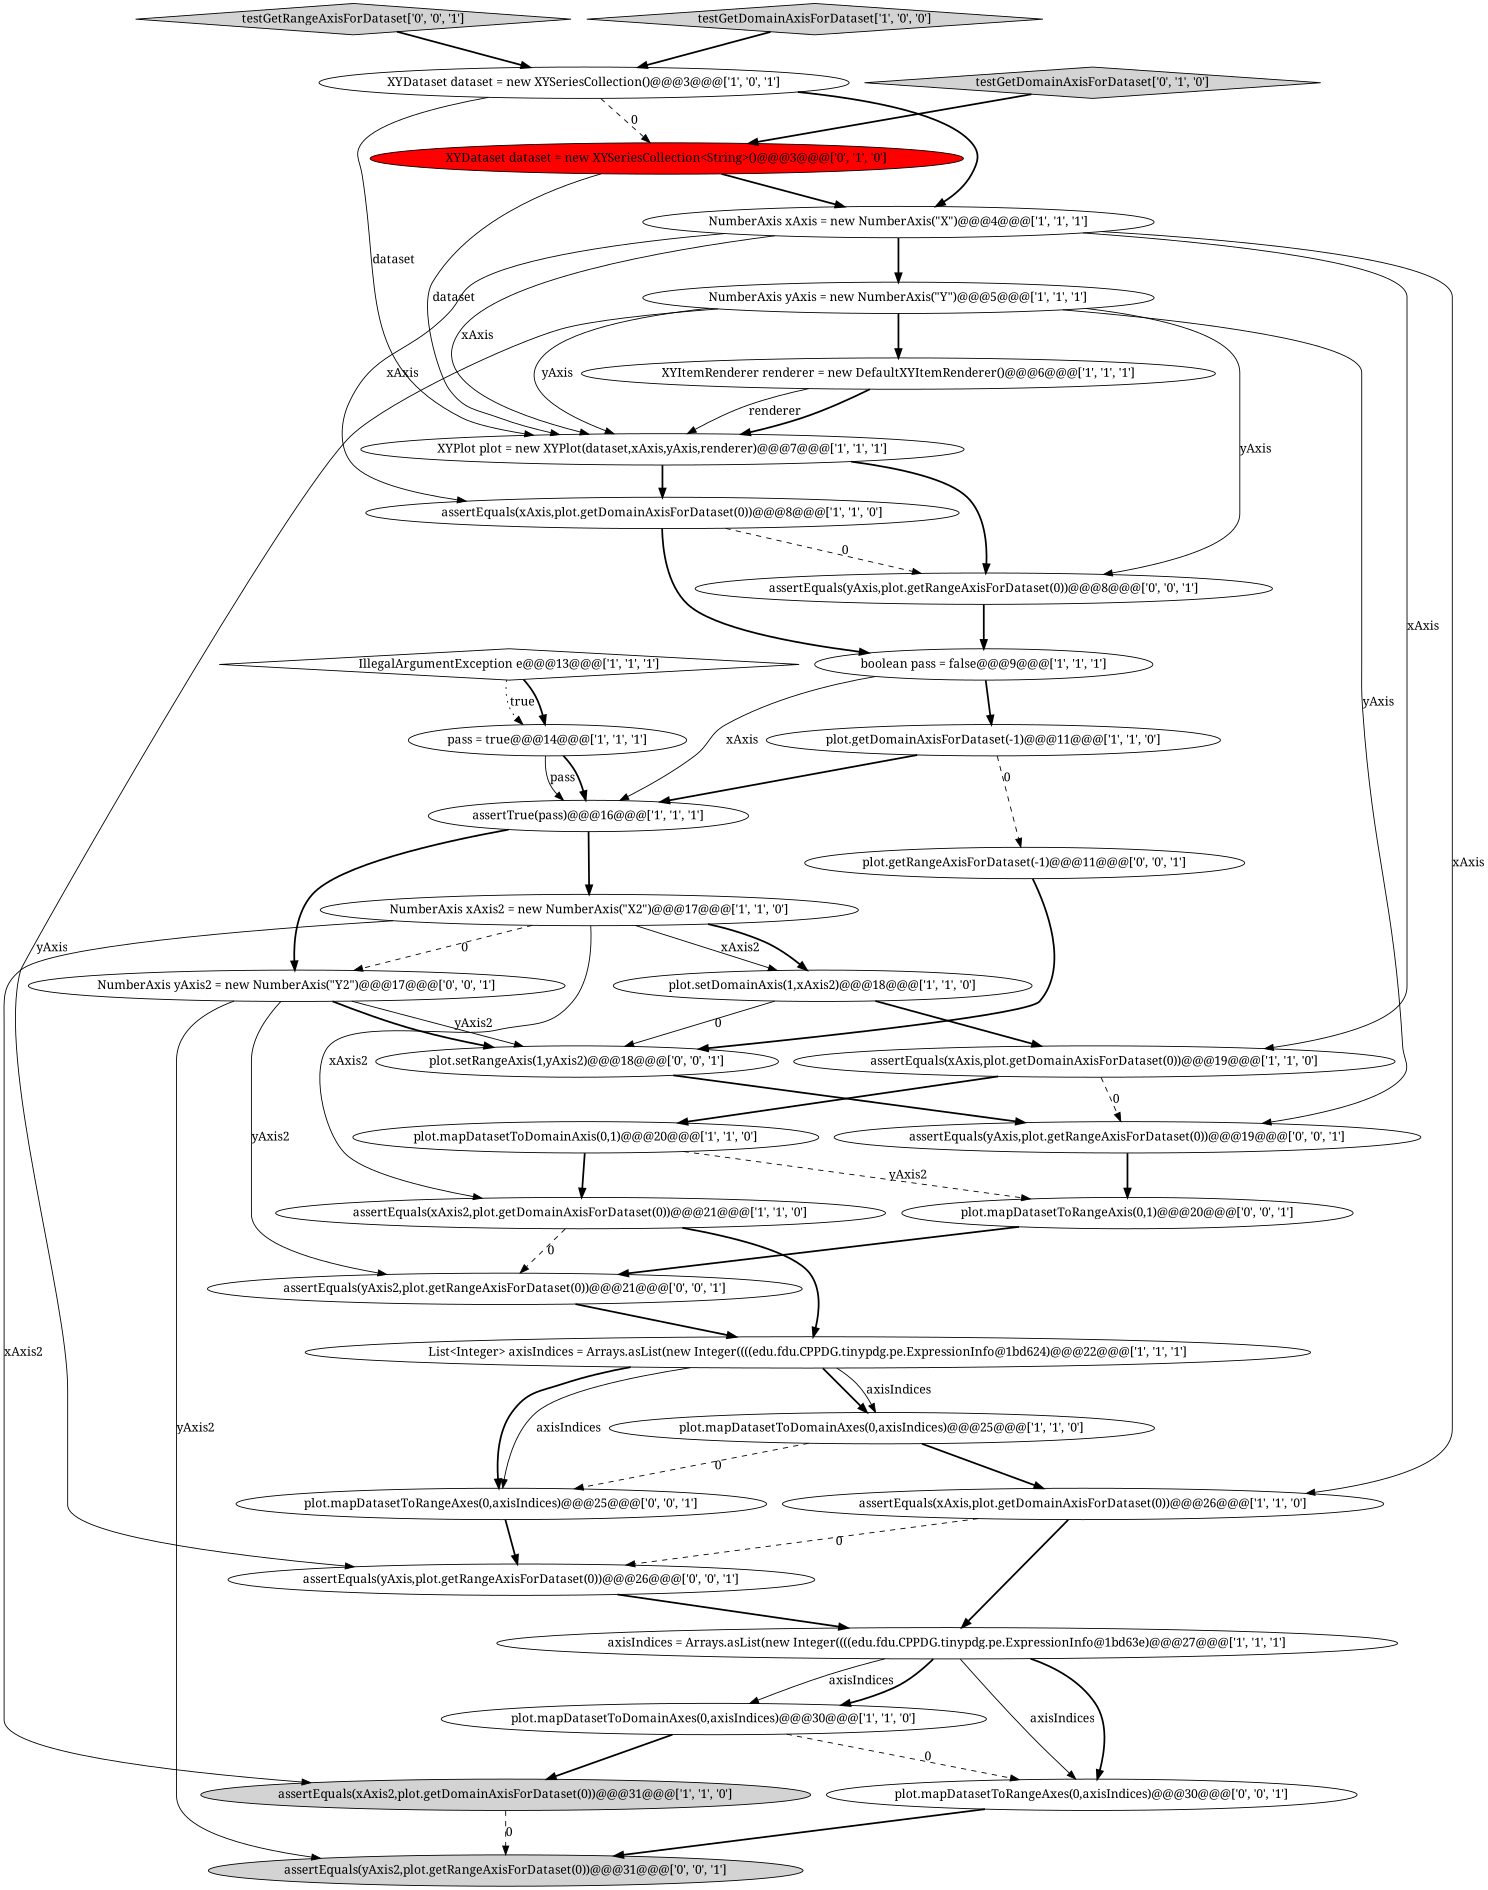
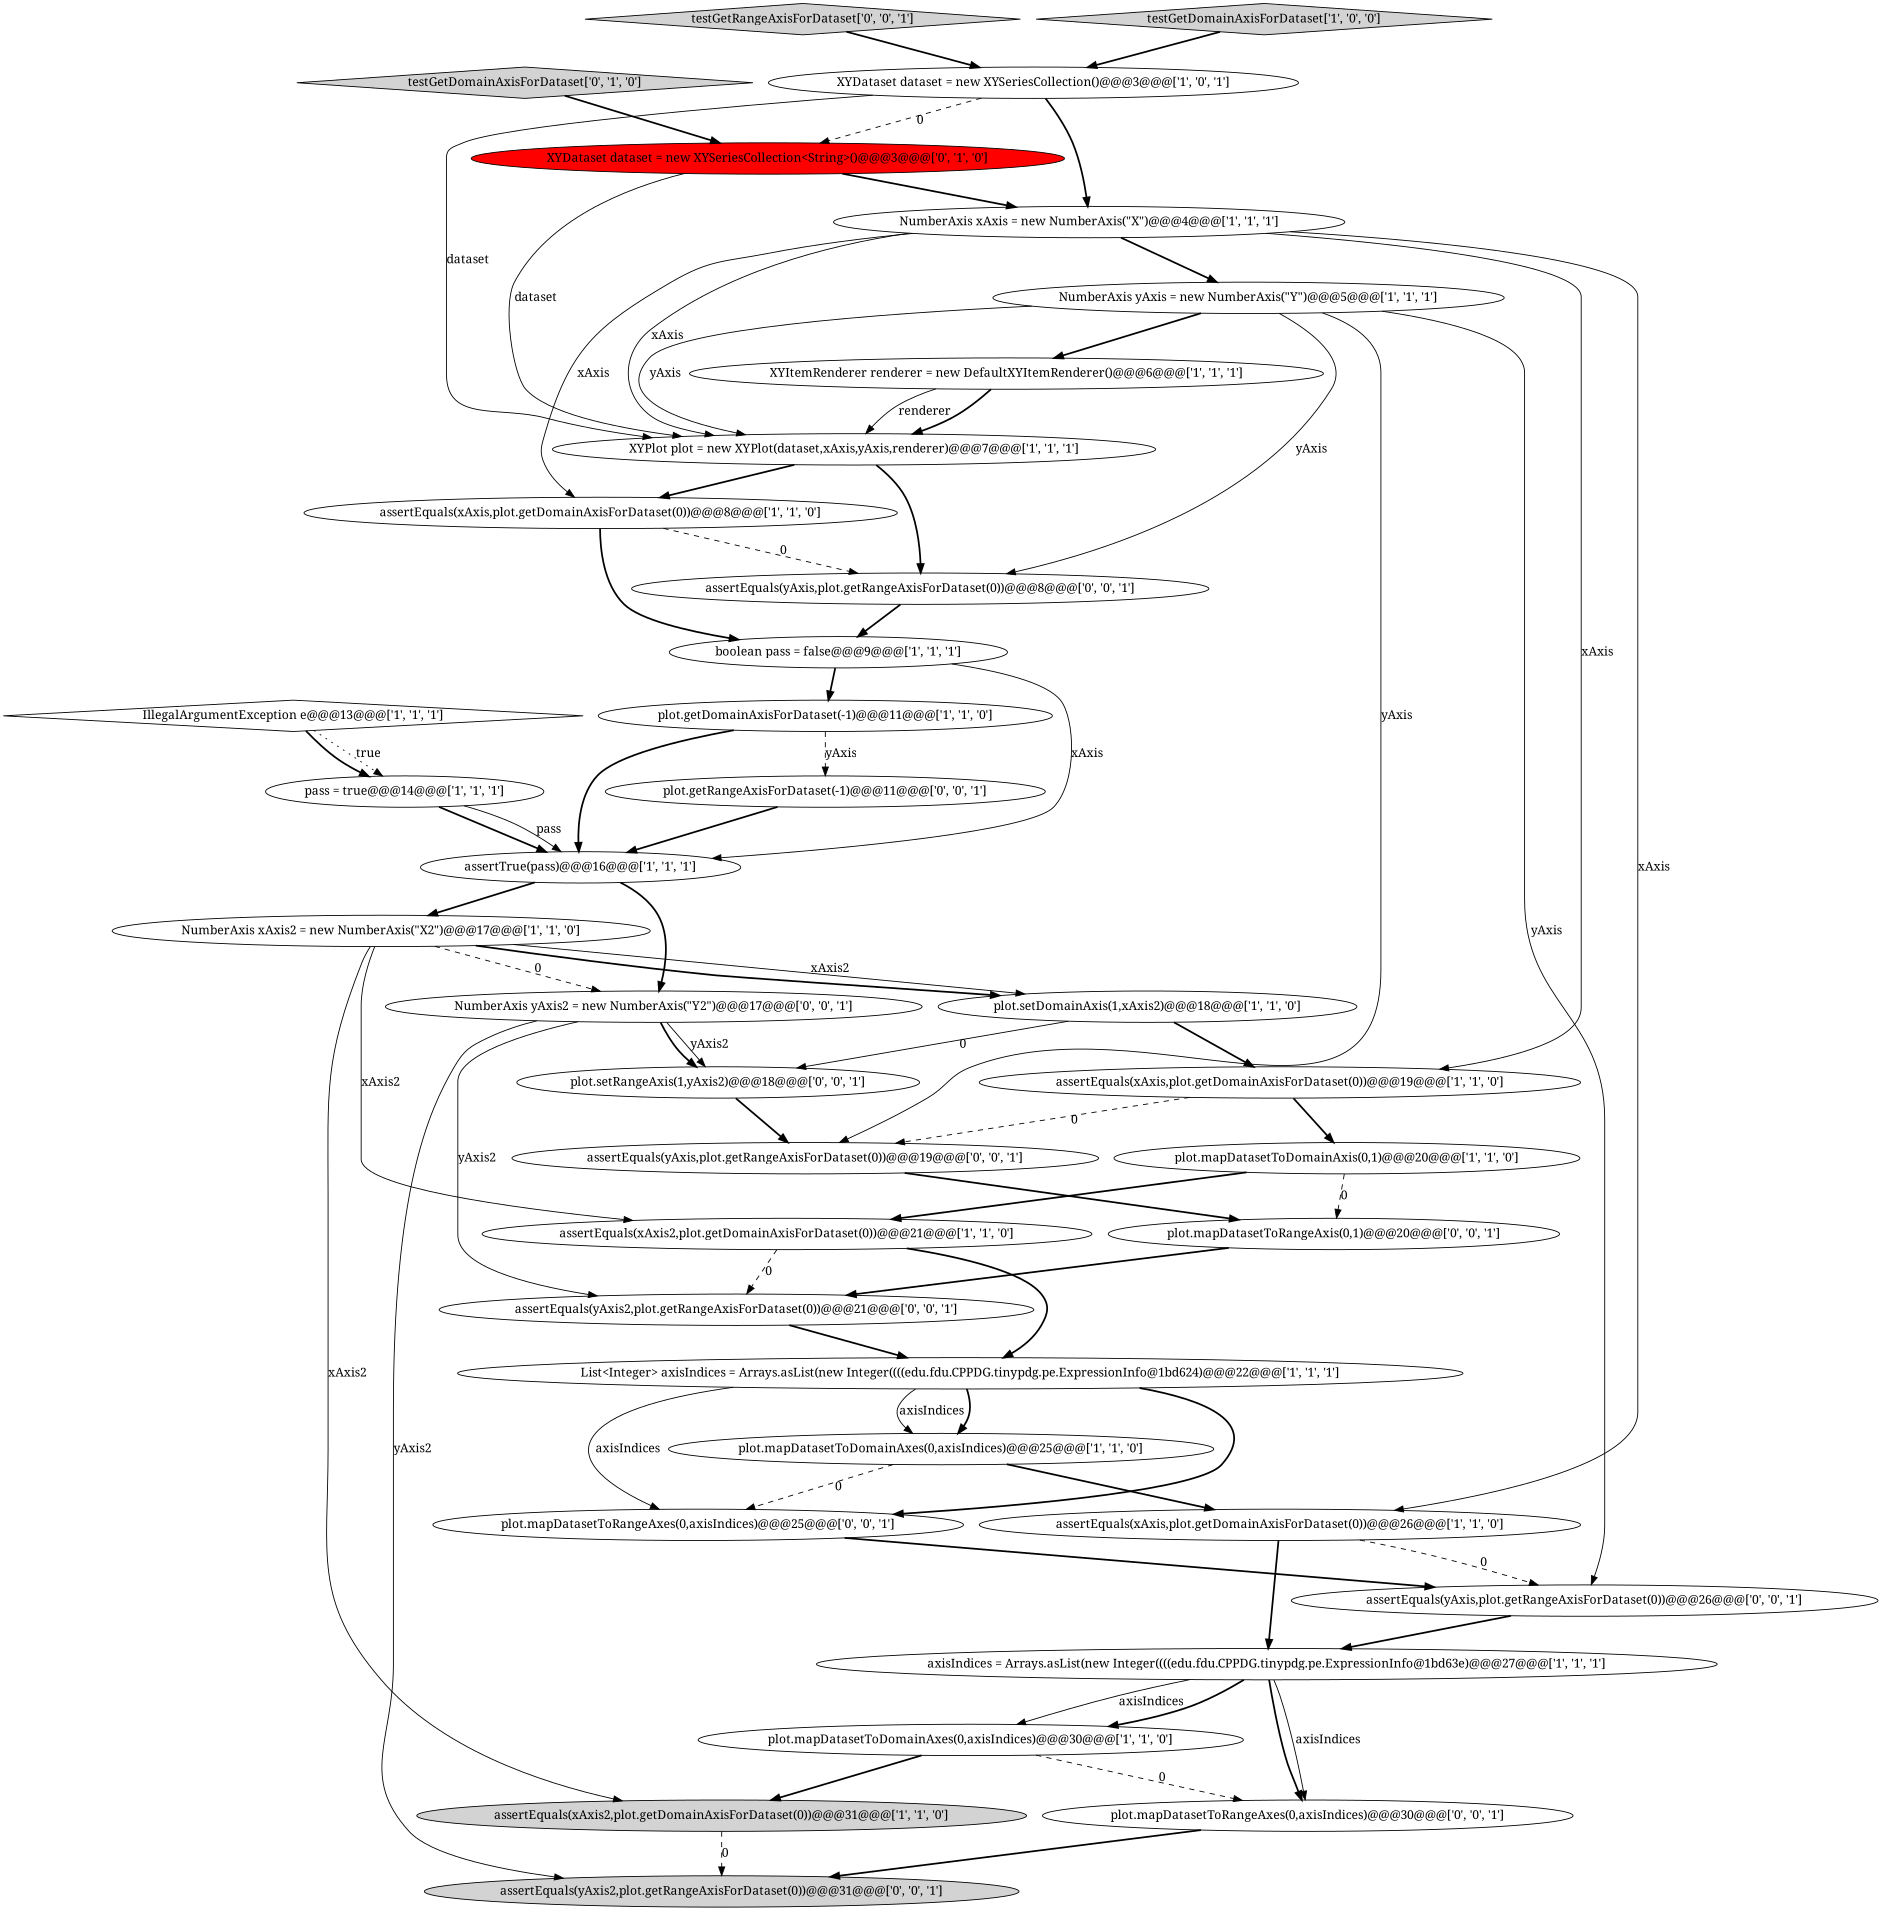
edge "plot.getDomainAxisForDataset(-1)@@@11@@@['1', '1', '0']" -> "plot.getRangeAxisForDataset(-1)@@@11@@@['0', '0', '1']": label "0" -> "yAxis"
edge "plot.getRangeAxisForDataset(-1)@@@11@@@['0', '0', '1']" -> "plot.setRangeAxis(1,yAxis2)@@@18@@@['0', '0', '1']": now "plot.getRangeAxisForDataset(-1)@@@11@@@['0', '0', '1']" -> "assertTrue(pass)@@@16@@@['1', '1', '1']"
edge "plot.mapDatasetToDomainAxis(0,1)@@@20@@@['1', '1', '0']" -> "plot.mapDatasetToRangeAxis(0,1)@@@20@@@['0', '0', '1']": label "yAxis2" -> "0"
